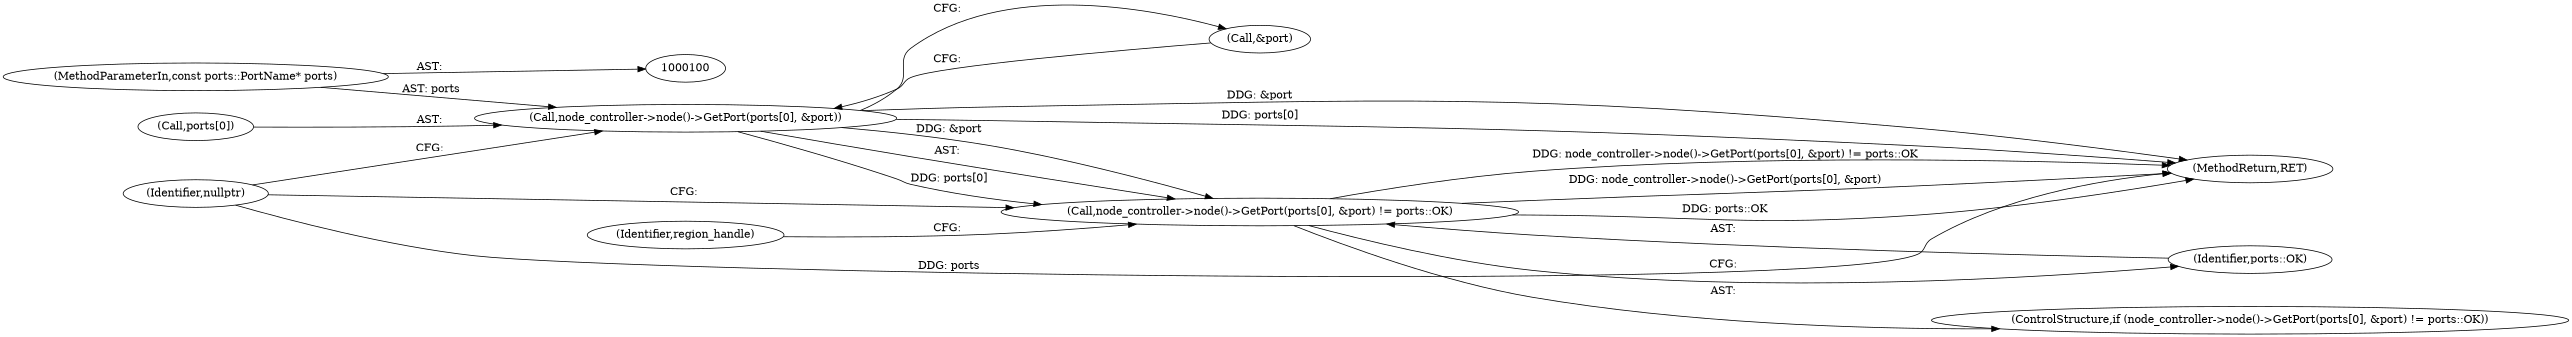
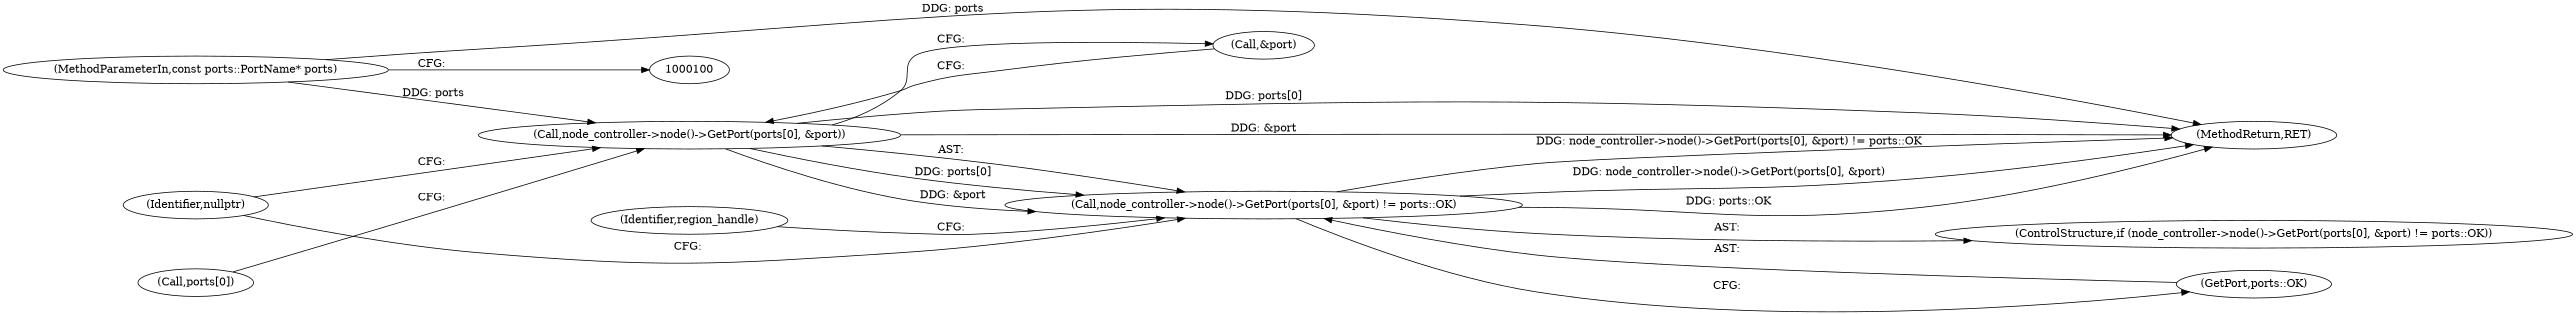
edge "(MethodParameterIn,const ports::PortName* ports)" -> "1000100": label "AST: " -> "CFG: "
edge "(MethodParameterIn,const ports::PortName* ports)" -> "(Call,node_controller->node()->GetPort(ports[0], &port))": label "AST: ports" -> "DDG: ports"
edge "(Call,ports[0])" -> "(Call,node_controller->node()->GetPort(ports[0], &port))": label "AST: " -> "CFG: "
node "(Identifier,ports::OK)": label "(Identifier,ports::OK)" -> "(GetPort,ports::OK)"
edge "(Identifier,nullptr)" -> "(MethodReturn,RET)": now "(MethodParameterIn,const ports::PortName* ports)" -> "(MethodReturn,RET)"
